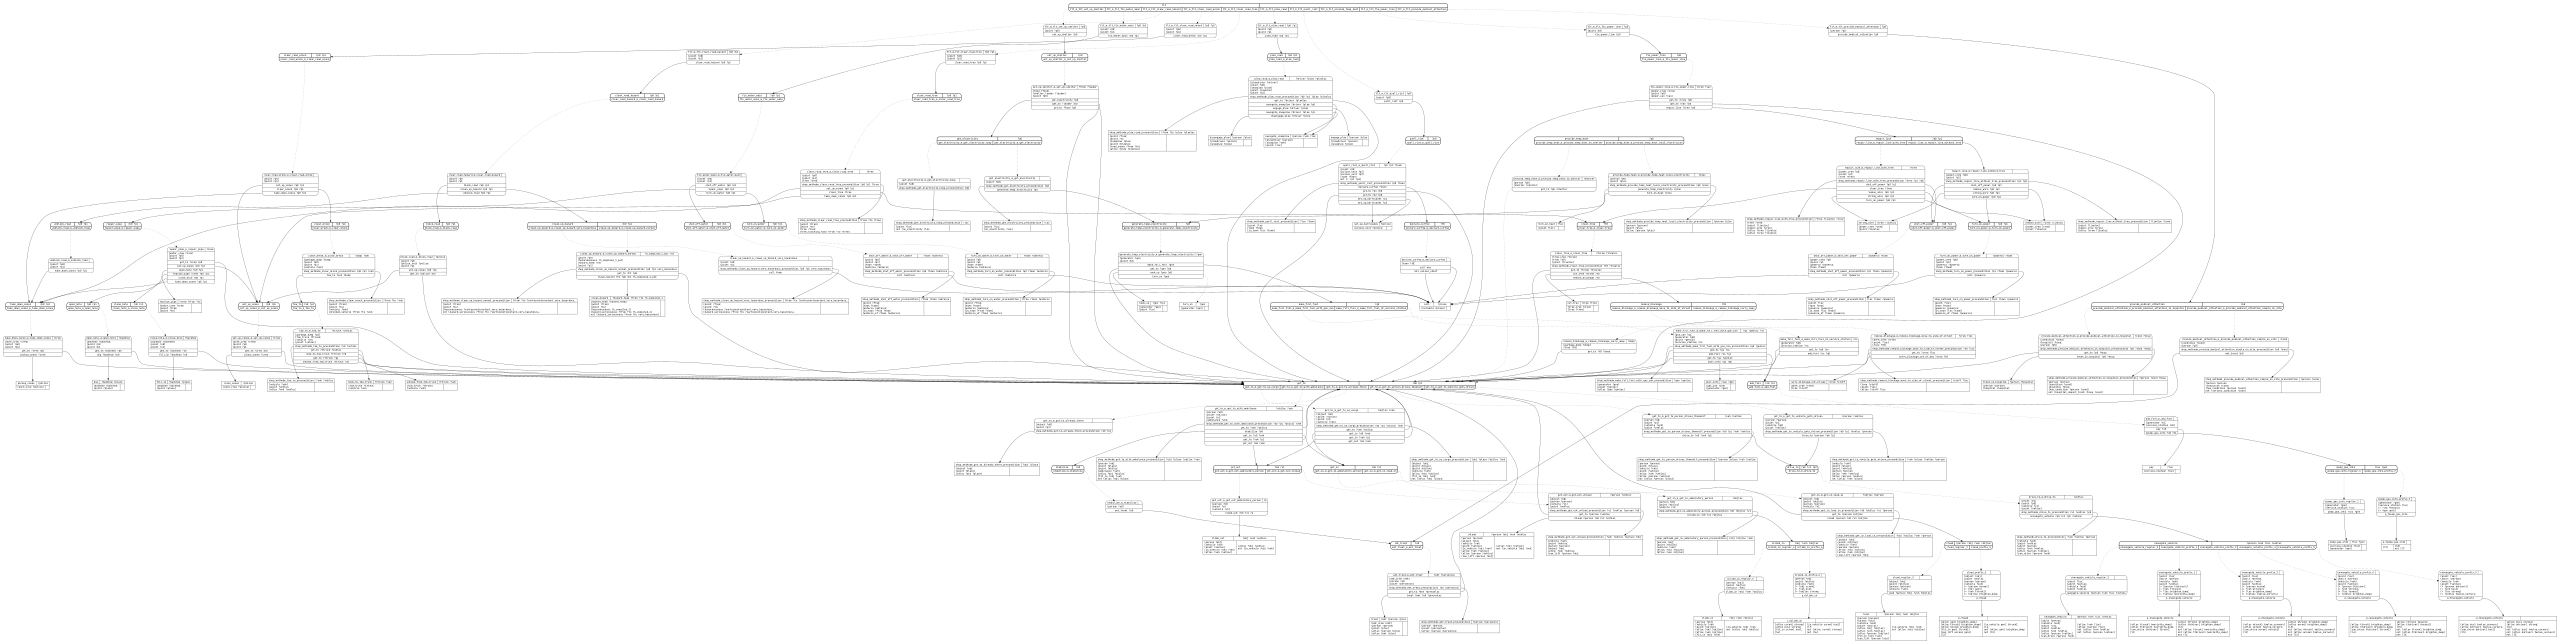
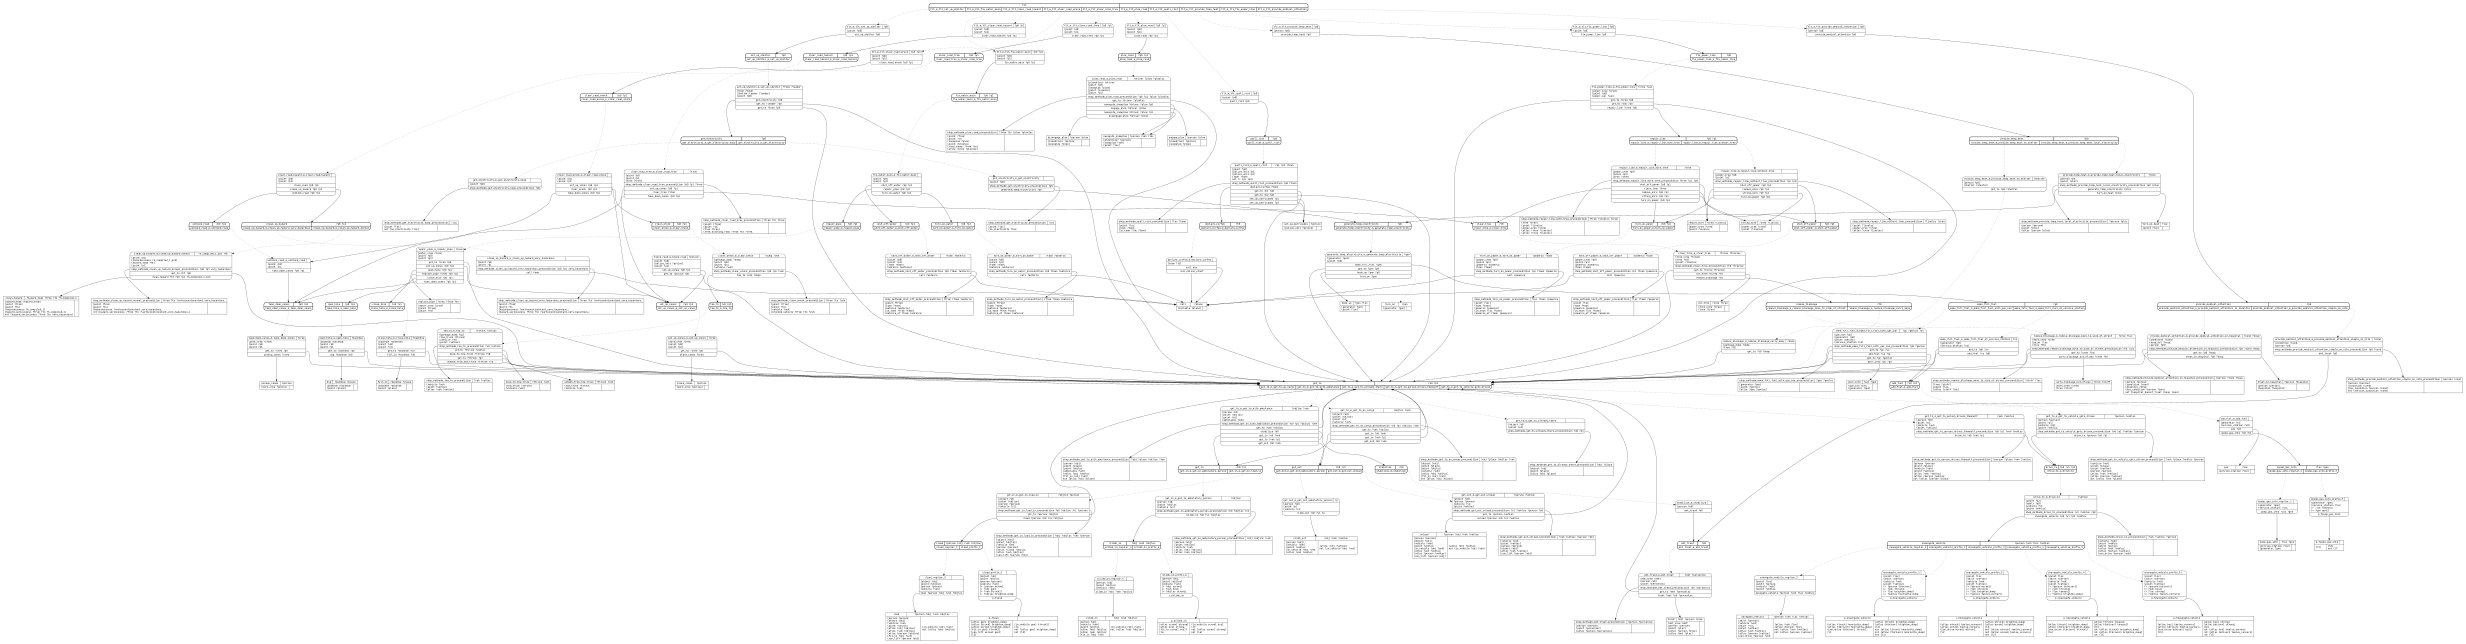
node "tlt_m_tlt_provide_temp_heat": added
edge "repair_line" -> "repair_line_m_repair_line_without_tree": style solid -> dotted
edge "clear_road_tree_m_clear_road_tree" -> "take_down_cones": now "clear_road_tree_m_clear_road_tree" -> "unblock_road_m_unblock_road"
node "block_road": removed
node "shop_methodm_get_in_load_in_precondition": text "(atloc ?obj ?objloc)" -> "(atloc ?cload ?objloc)"
